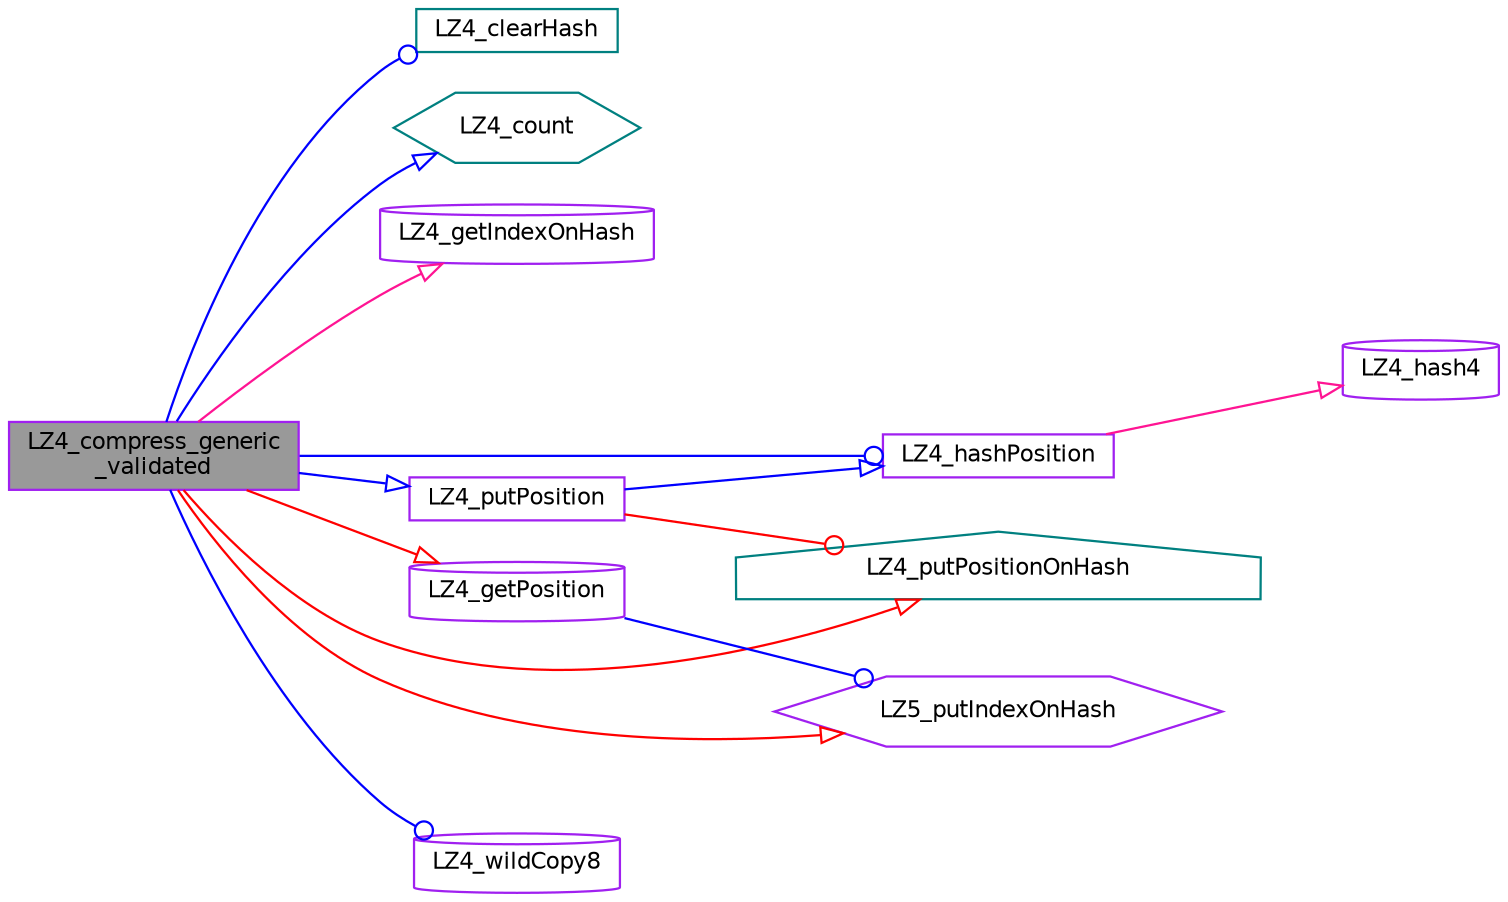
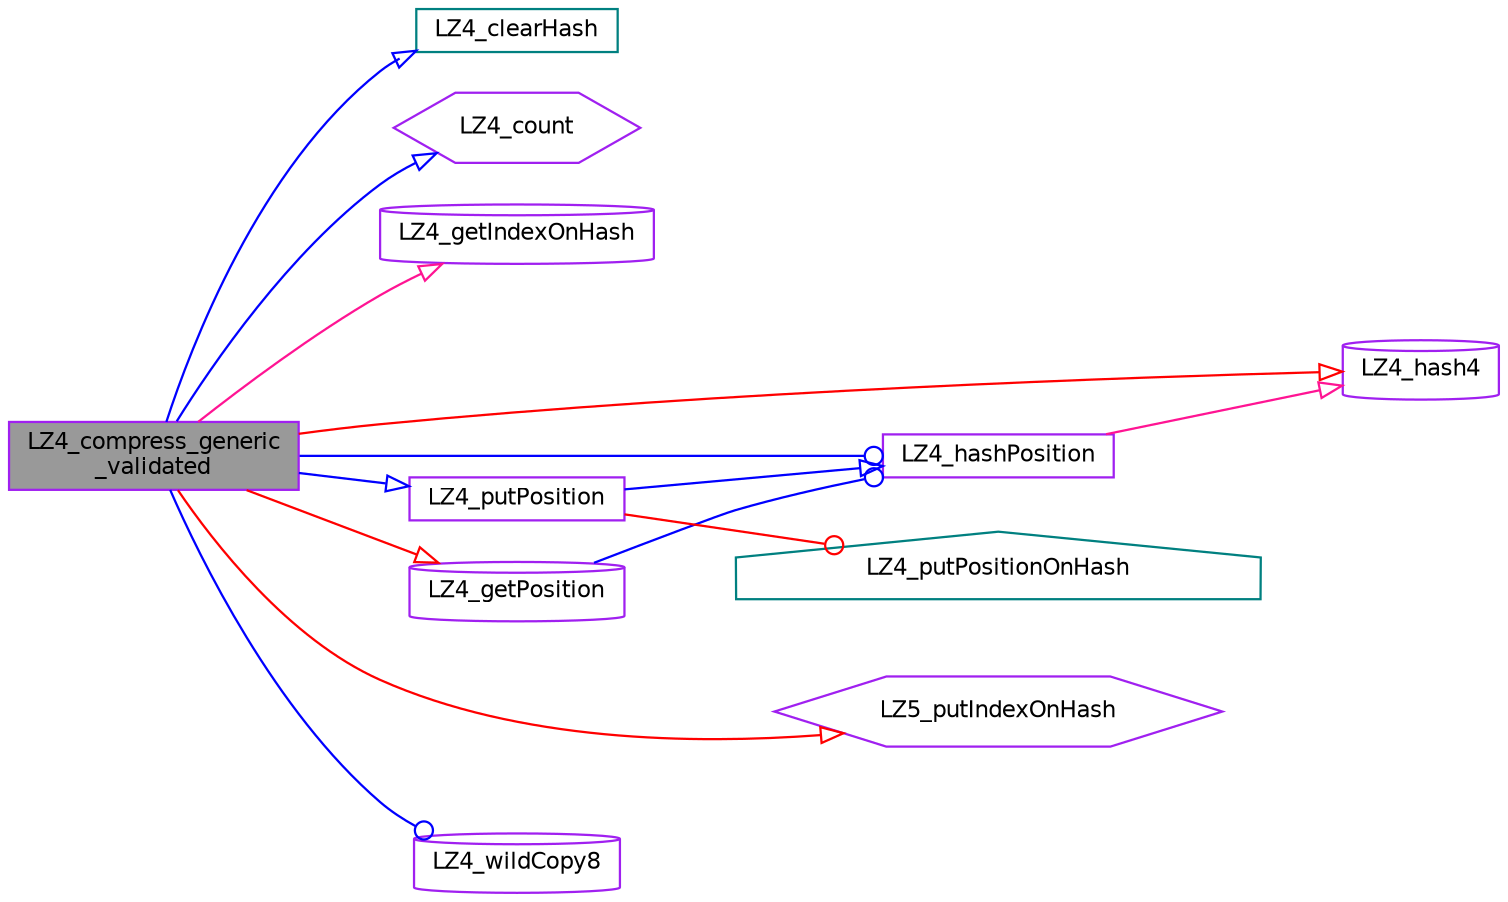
node "LZ4_count": color teal -> purple
edge "LZ4_compress_generic _validated" -> "LZ4_clearHash": arrowhead odot -> onormal
edge "LZ4_getPosition" -> "LZ5_putIndexOnHash": now "LZ4_getPosition" -> "LZ4_hashPosition"
edge "LZ4_compress_generic _validated" -> "LZ4_putPositionOnHash": now "LZ4_compress_generic _validated" -> "LZ4_hash4"
